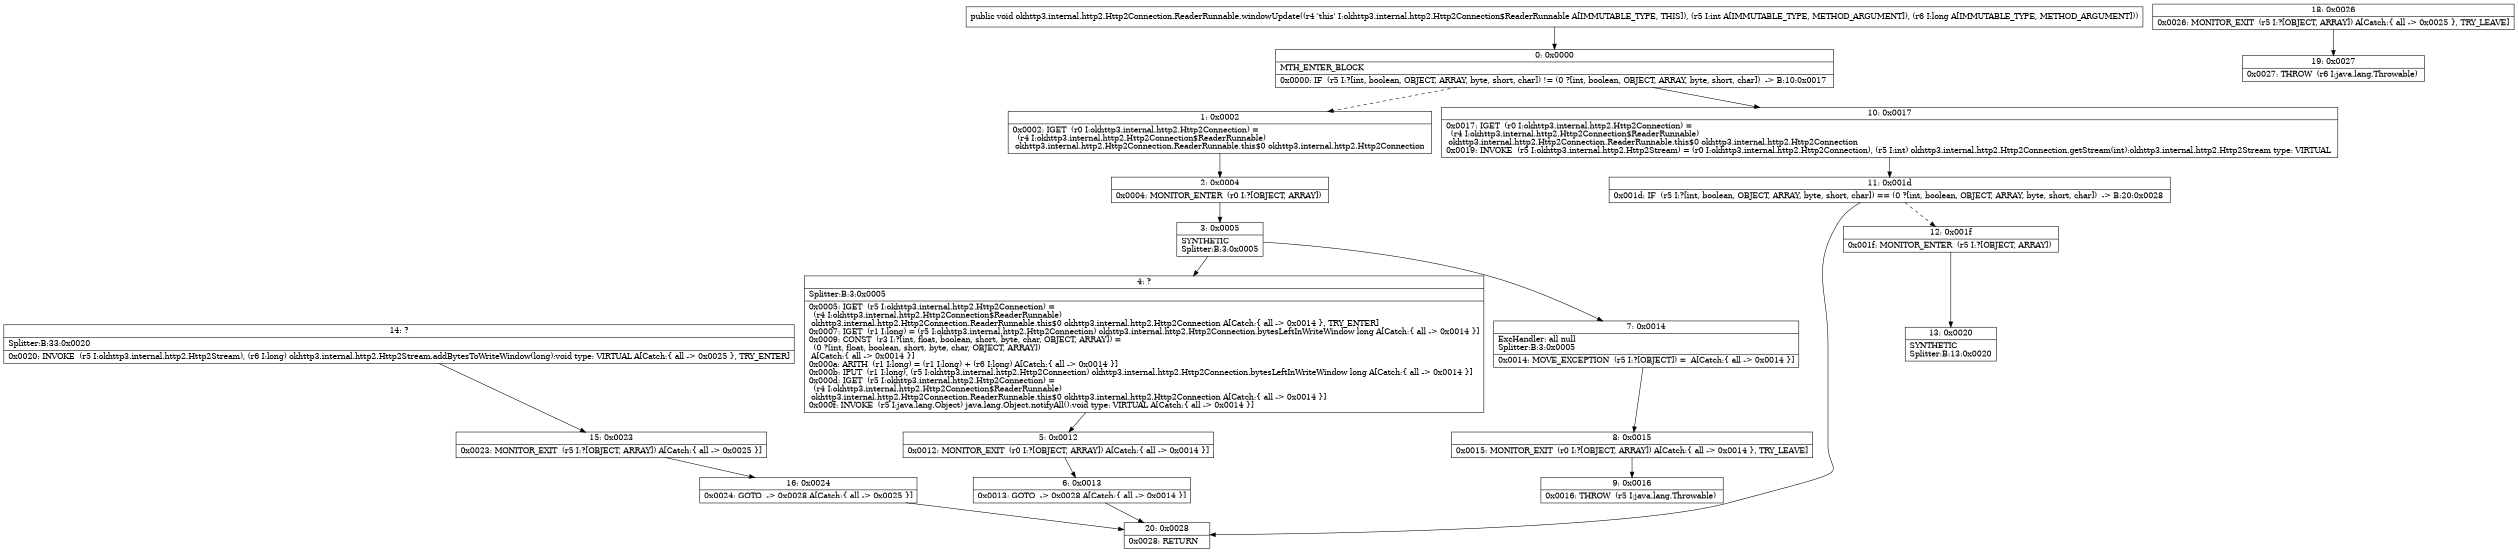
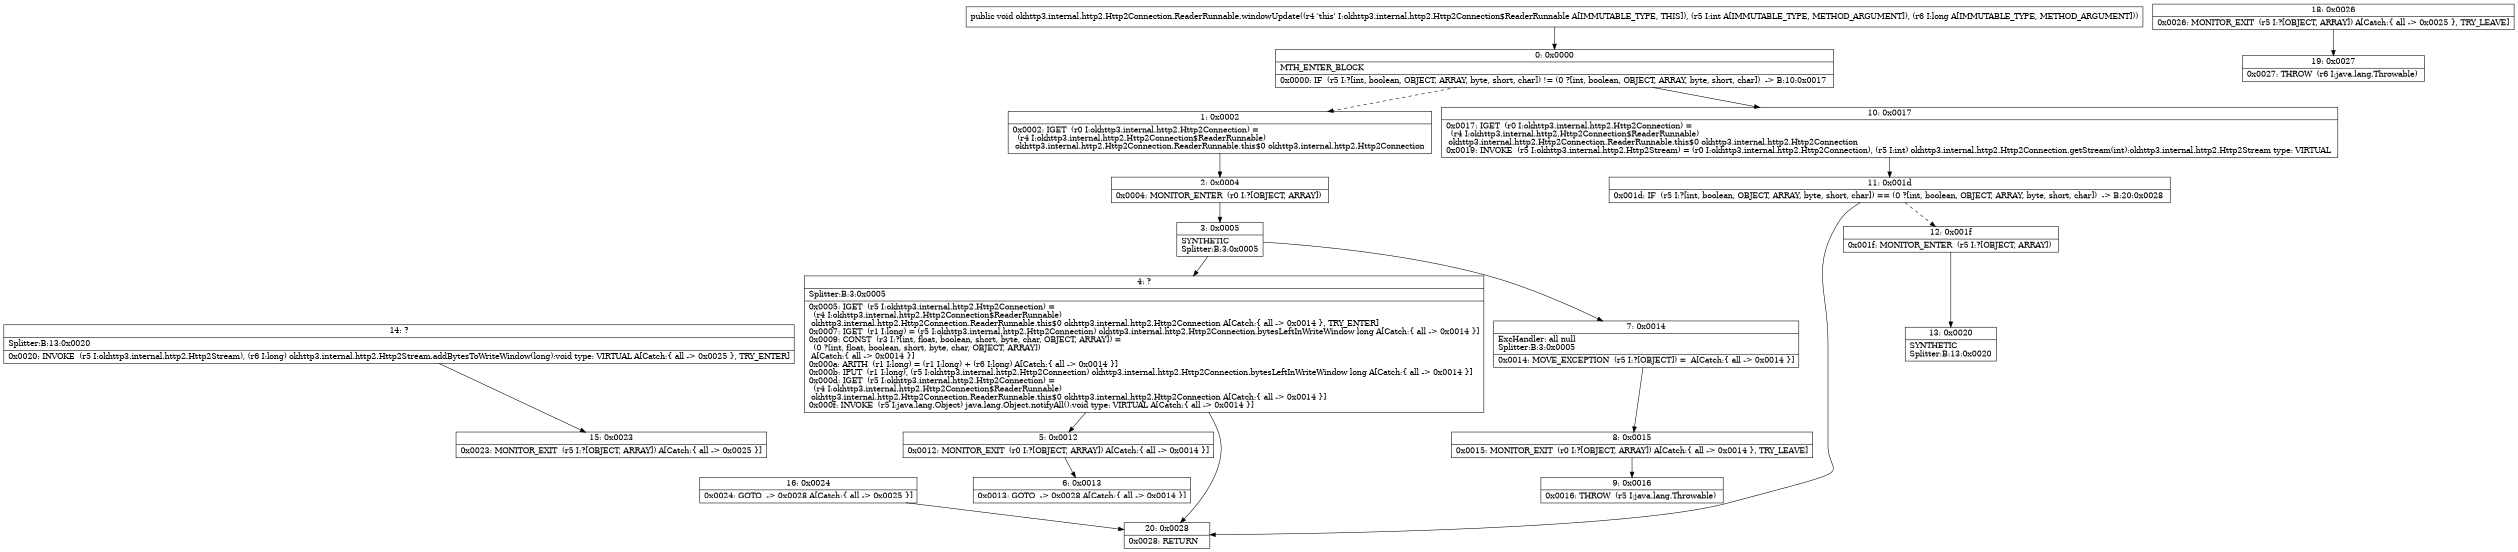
node "14: ?": text "Splitter:B:33:0x0020" -> "Splitter:B:13:0x0020"
edge "15: 0x0023" -> "16: 0x0024": removed
edge "6: 0x0013" -> "20: 0x0028": now "4: ?" -> "20: 0x0028"
